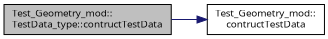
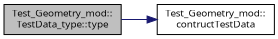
node "Test_Geometry_mod:: TestData_type::contructTestData": label "Test_Geometry_mod:: TestData_type::contructTestData" -> "Test_Geometry_mod:: TestData_type::type"
